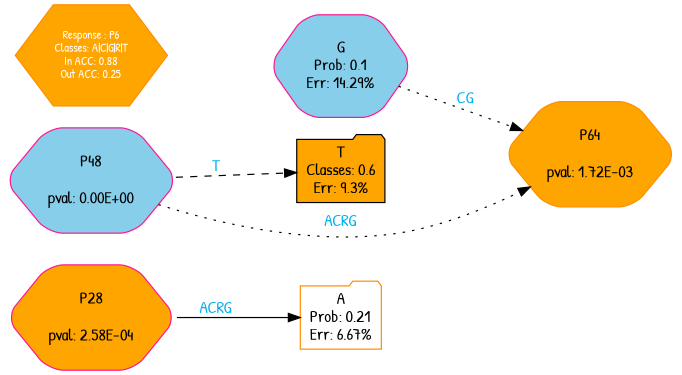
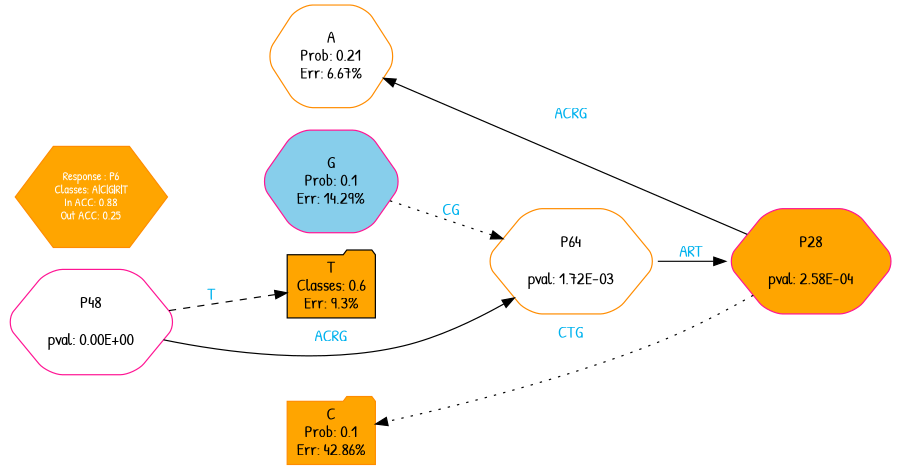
node "P64 pval: 1.72E-03": fillcolor orange -> white
node "P48 pval: 0.00E+00": fillcolor skyblue -> white
edge "P48 pval: 0.00E+00" -> "P64 pval: 1.72E-03": style dotted -> solid
edge "P64 pval: 1.72E-03" -> "P28 pval: 2.58E-04": added, label "ART"
node "A Prob: 0.21 Err: 6.67%": shape folder -> hexagon
node "C Prob: 0.1 Err: 42.86%": added
